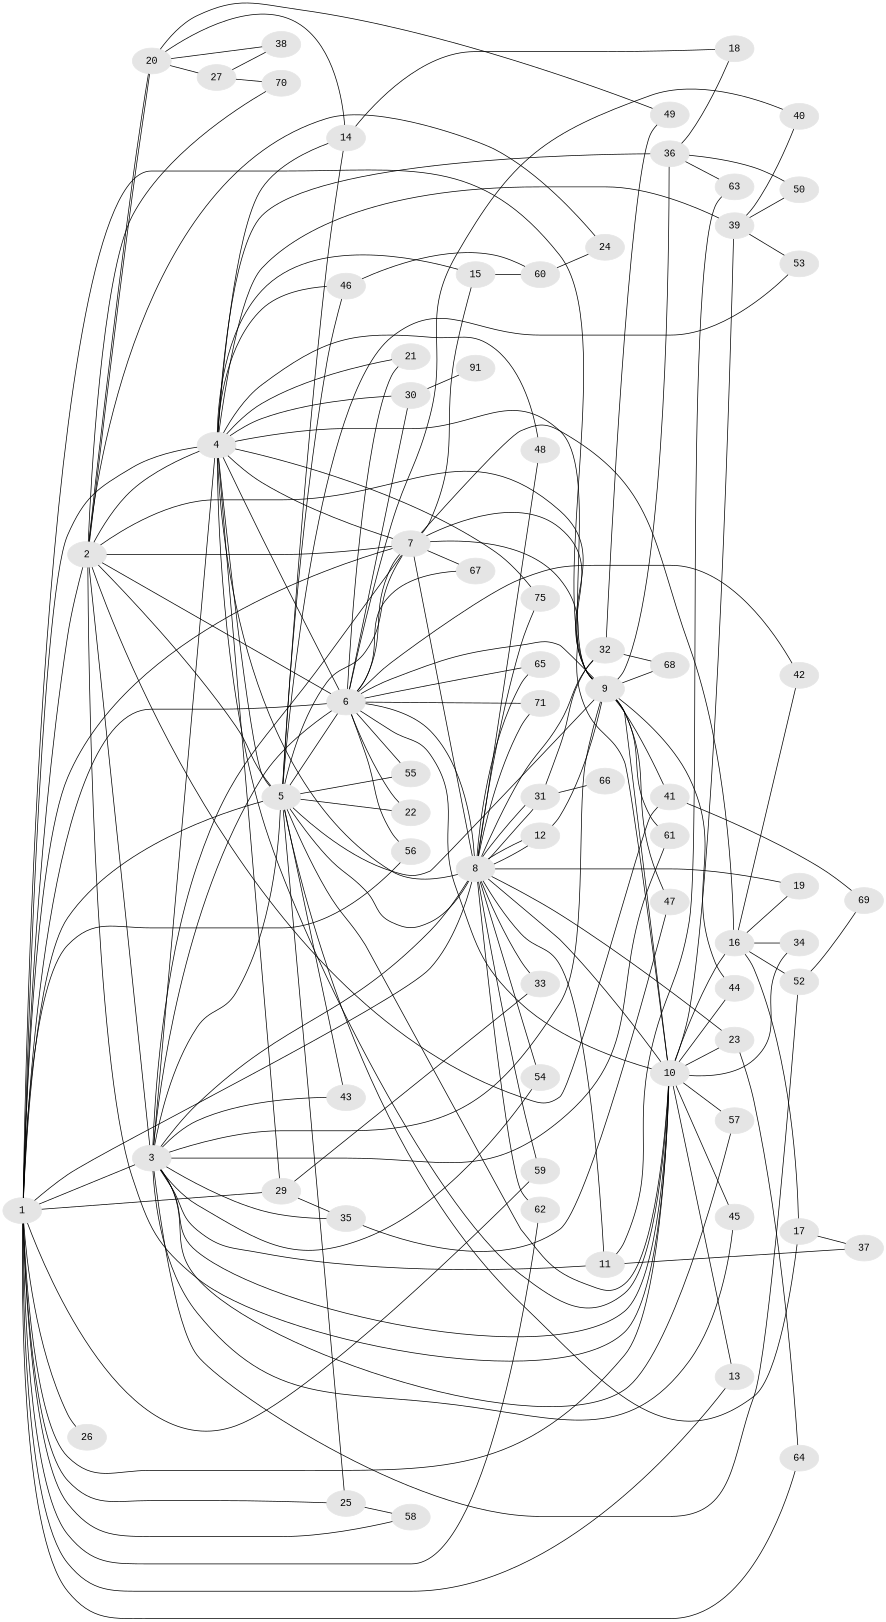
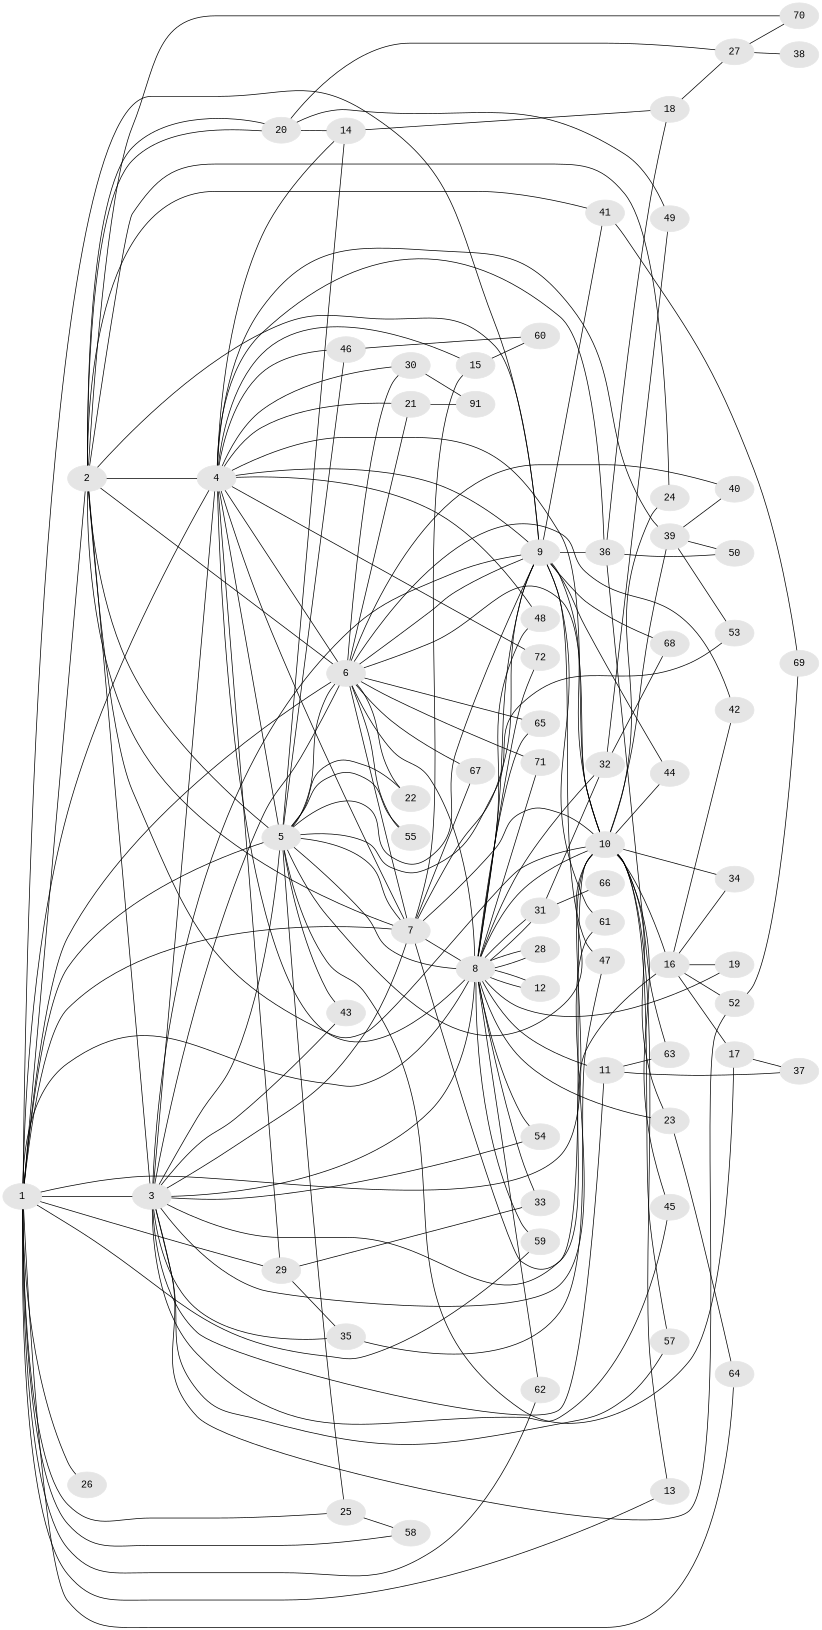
edge "38" -- "20": removed
edge "27" -- "18": added
edge "24" -- "60": now "24" -- "10"
edge "21" -- "91": added
node "75": label "75" -> "72"
edge "9" -- "12": now "9" -- "8"
node "56": removed
node "28": added
